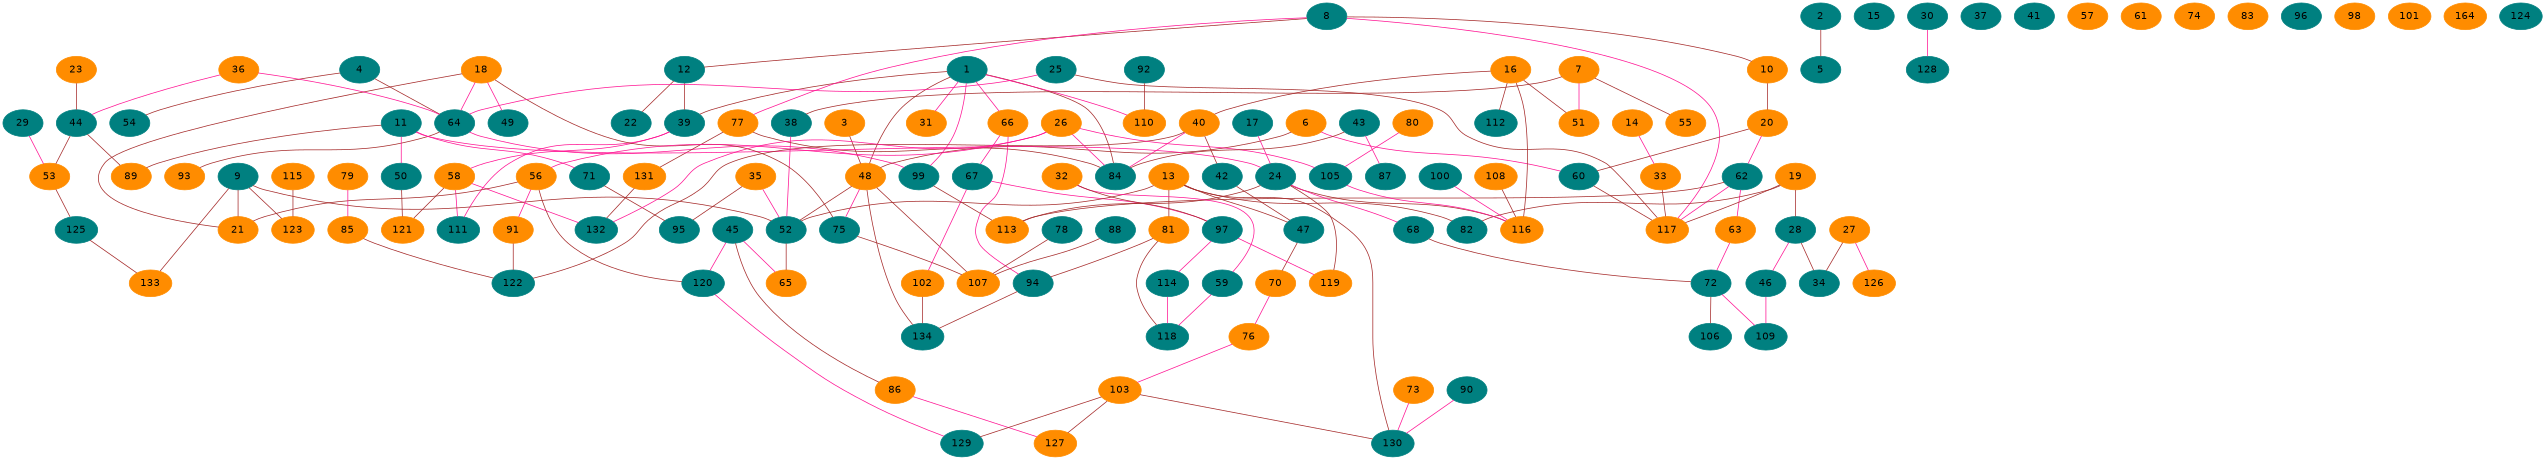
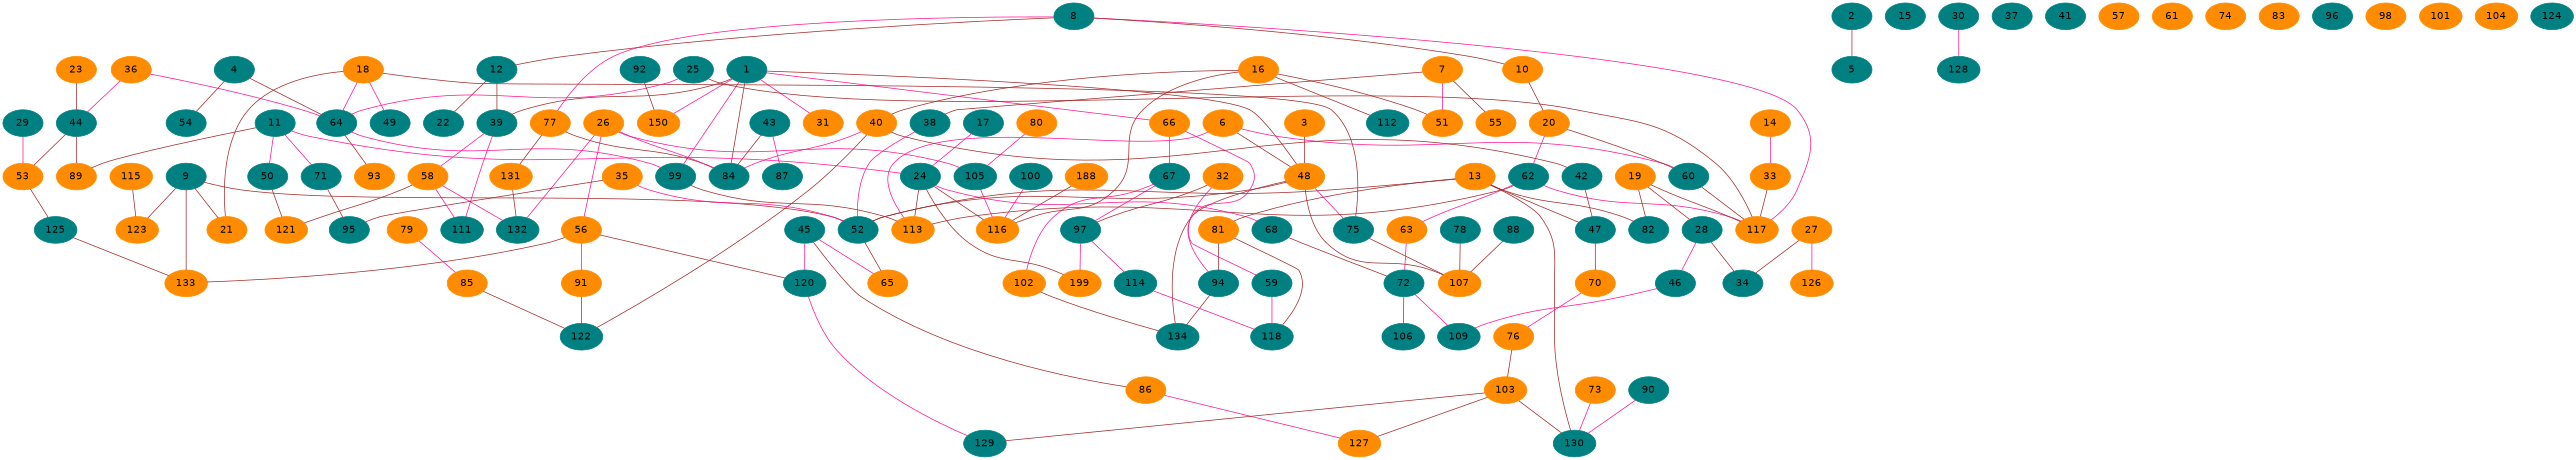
node "164": label "164" -> "104"
node "110": label "110" -> "150"
edge "6" -- "113": added
node "108": label "108" -> "188"
edge "56" -- "21": now "56" -- "133"
node "119": label "119" -> "199"
edge "76" -- "103": color deeppink -> brown
